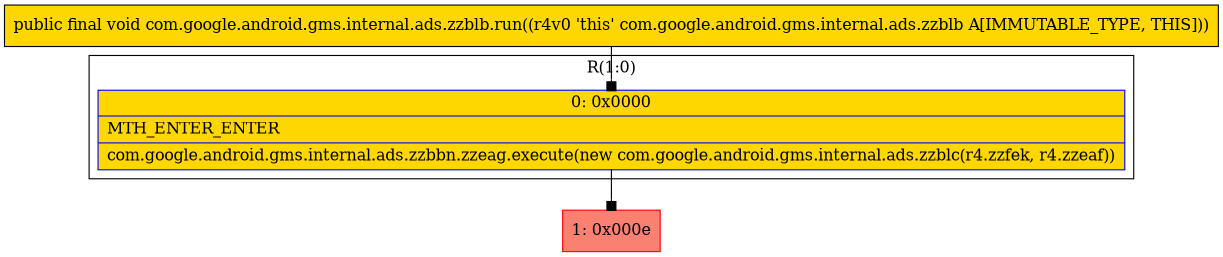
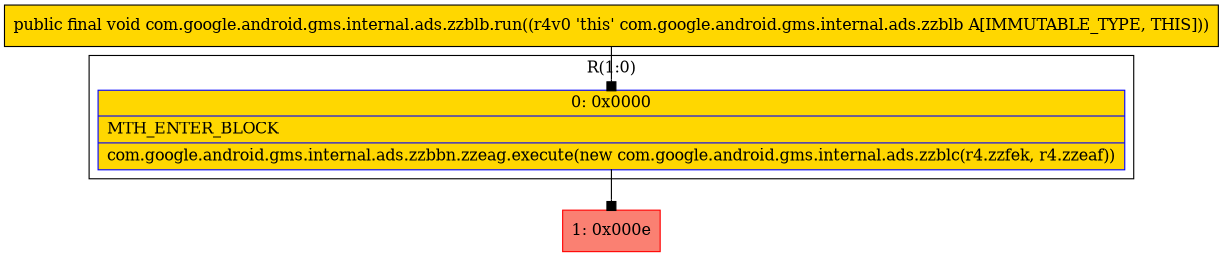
node "0: 0x0000": text "MTH_ENTER_ENTER" -> "MTH_ENTER_BLOCK"
